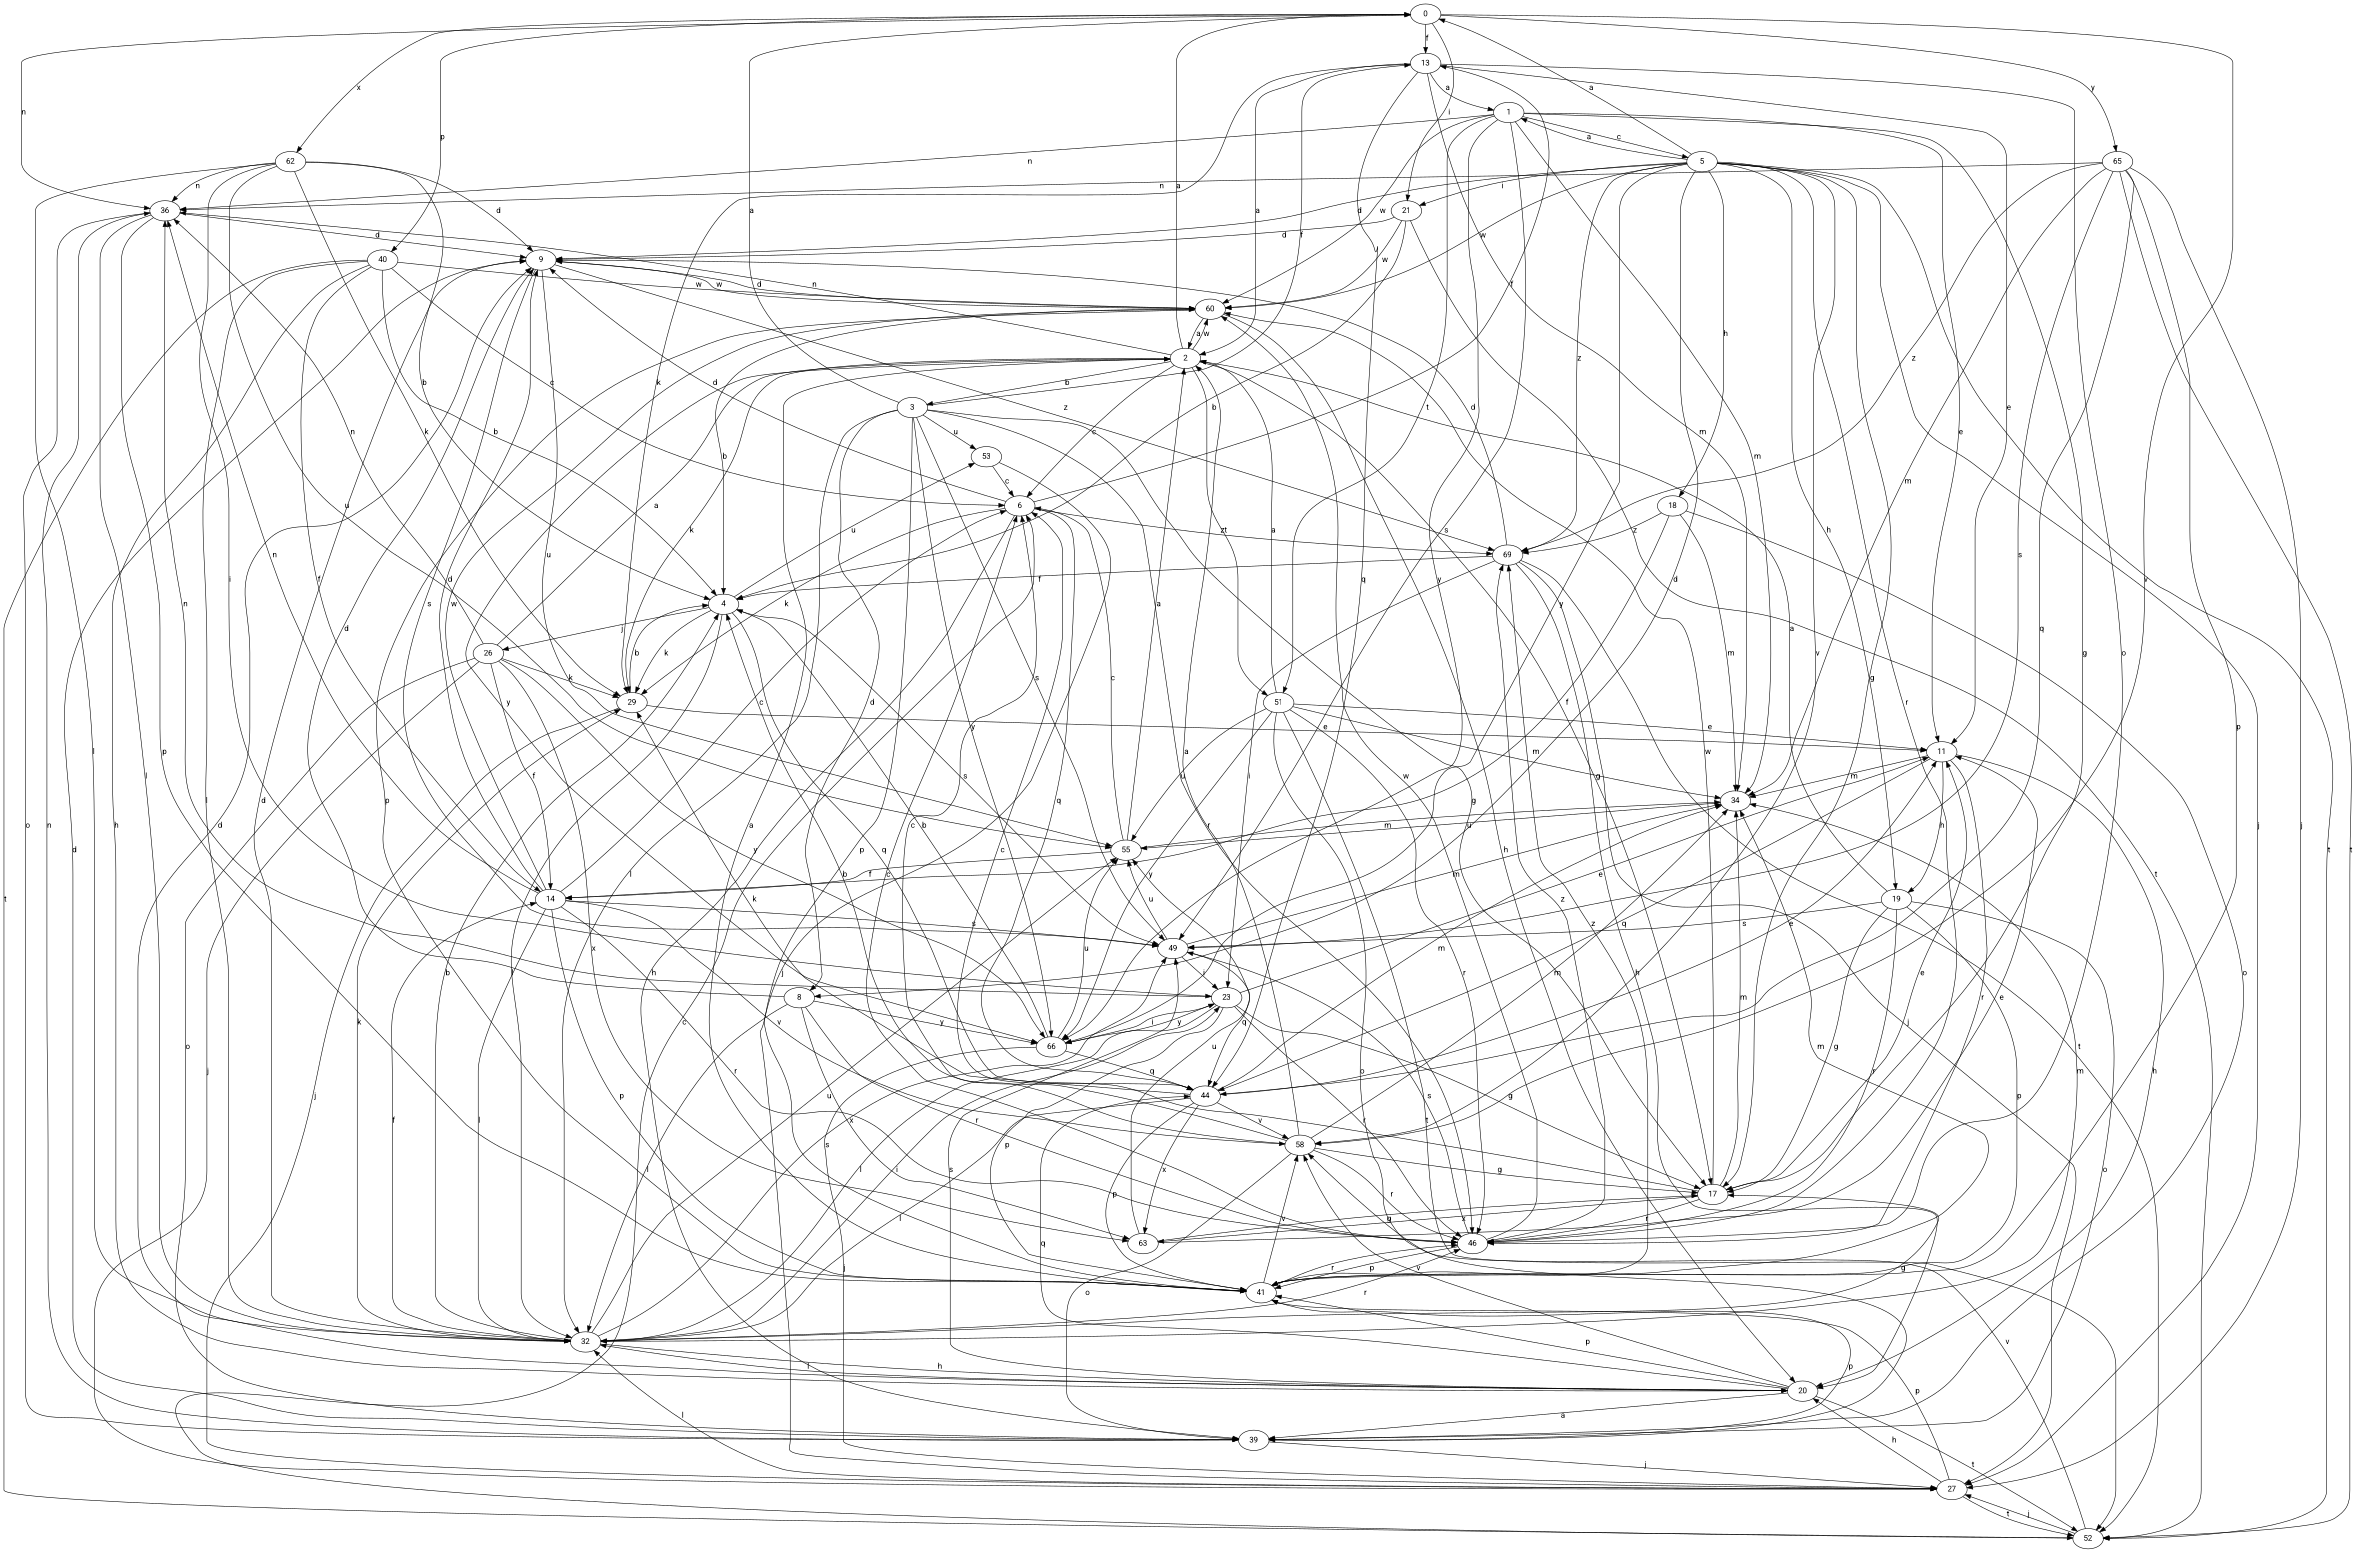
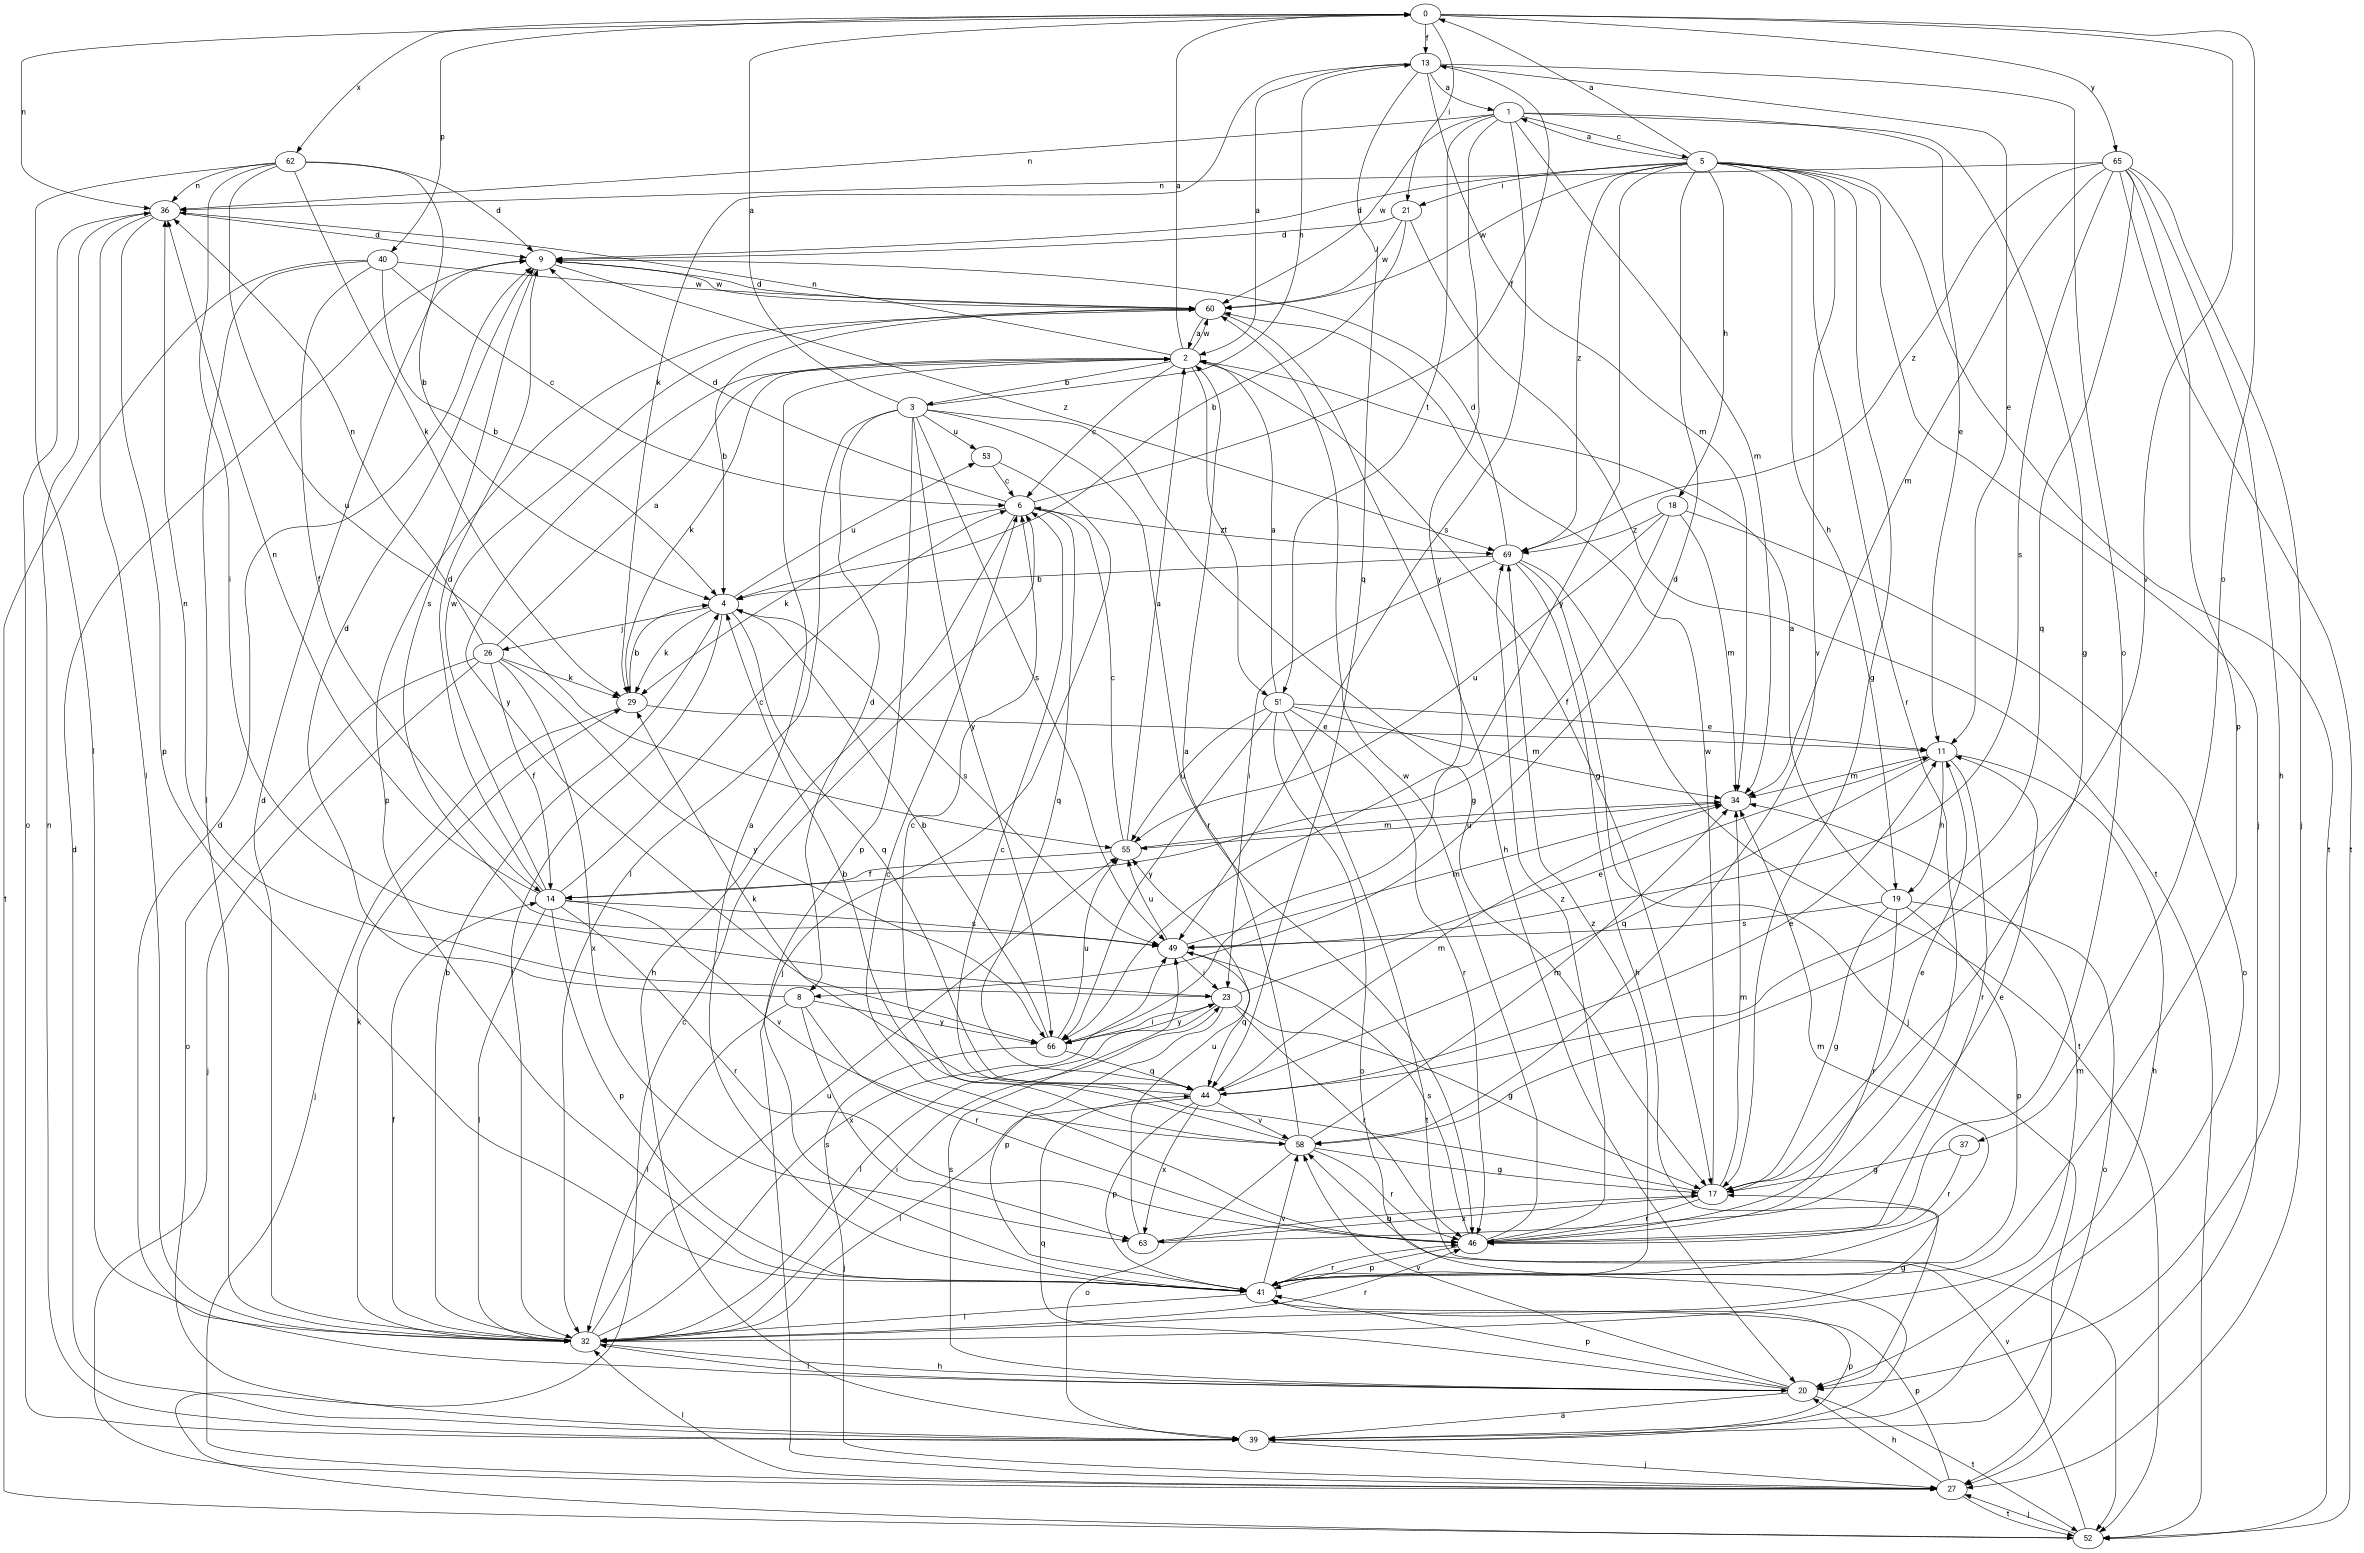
edge "3" -> "13": label "f" -> "h"
edge "69" -> "4": label "f" -> "b"
edge "9" -> "55": now "18" -> "55"
node "37": added
edge "41" -> "32": added, label "l"
edge "40" -> "20": now "65" -> "20"
